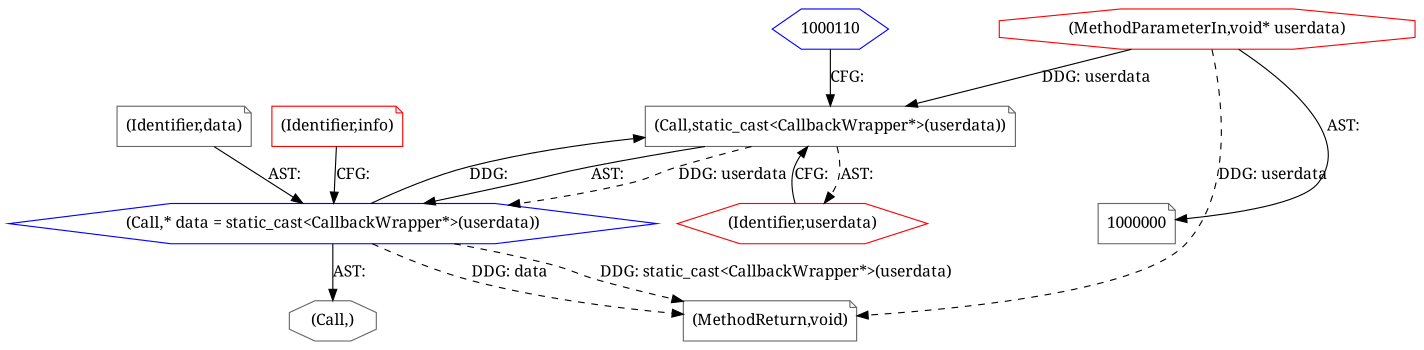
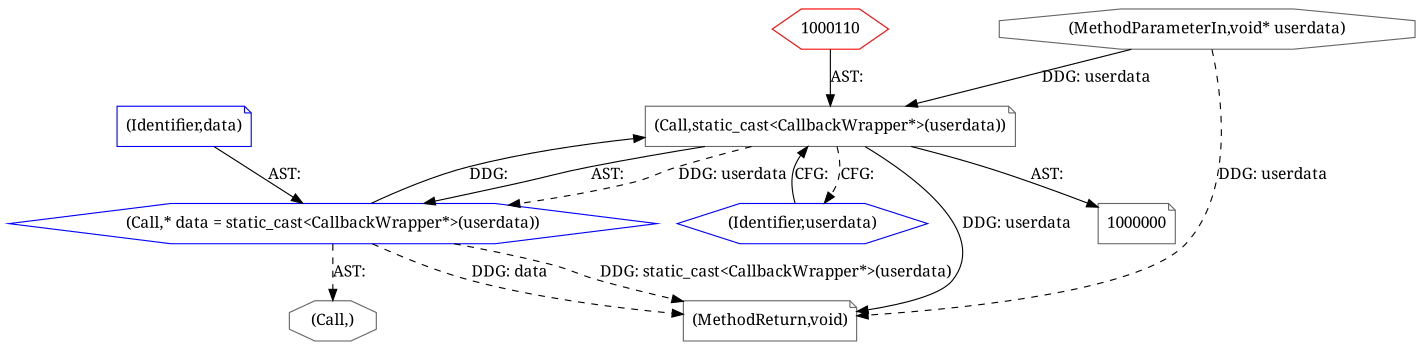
node "1000110": color blue -> red
node "(MethodParameterIn,void* userdata)": color red -> gray40
edge "1000110" -> "(Call,static_cast<CallbackWrapper*>(userdata))": label "CFG: " -> "AST: "
node "(Identifier,data)": color gray40 -> blue
node "(Identifier,info)": removed
edge "(MethodParameterIn,void* userdata)" -> "1000000": now "(Call,static_cast<CallbackWrapper*>(userdata))" -> "1000000"
edge "(Call,static_cast<CallbackWrapper*>(userdata))" -> "(Identifier,userdata)": label "AST: " -> "CFG: "
node "(Identifier,userdata)": color red -> blue
edge "(Call,static_cast<CallbackWrapper*>(userdata))" -> "(MethodReturn,void)": added, label "DDG: userdata"
edge "(Call,* data = static_cast<CallbackWrapper*>(userdata))" -> "(Call,)": style solid -> dashed
